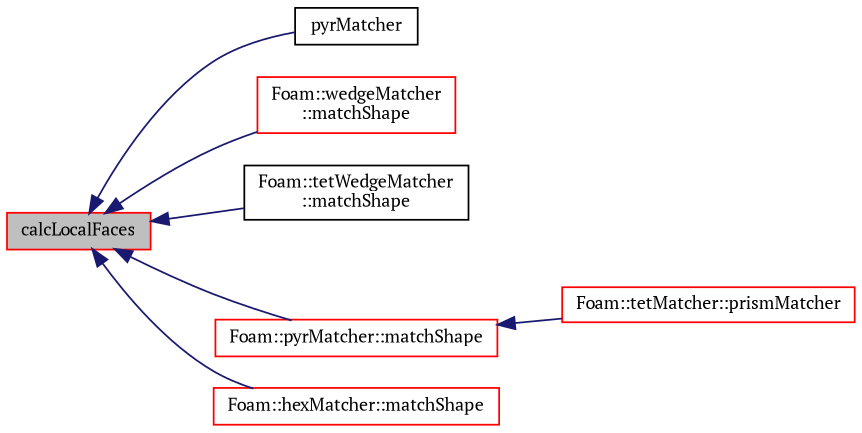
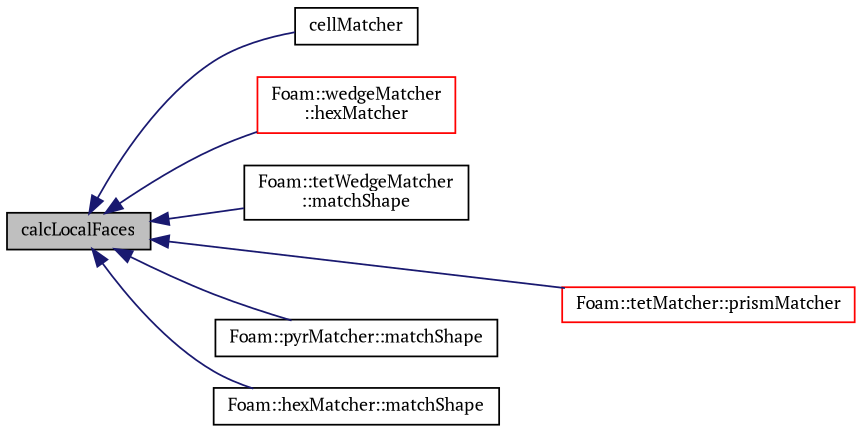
node "pyrMatcher": label "pyrMatcher" -> "cellMatcher"
node "Foam::wedgeMatcher ::matchShape": label "Foam::wedgeMatcher ::matchShape" -> "Foam::wedgeMatcher ::hexMatcher"
node "calcLocalFaces": color red -> black
edge "Foam::tetMatcher::prismMatcher" -> "Foam::pyrMatcher::matchShape": now "Foam::tetMatcher::prismMatcher" -> "calcLocalFaces"
node "Foam::pyrMatcher::matchShape": color red -> black
node "Foam::hexMatcher::matchShape": color red -> black
